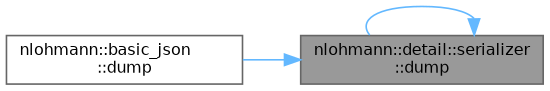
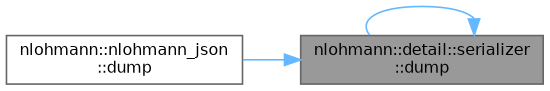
node "nlohmann::basic_json ::dump": label "nlohmann::basic_json ::dump" -> "nlohmann::nlohmann_json ::dump"
